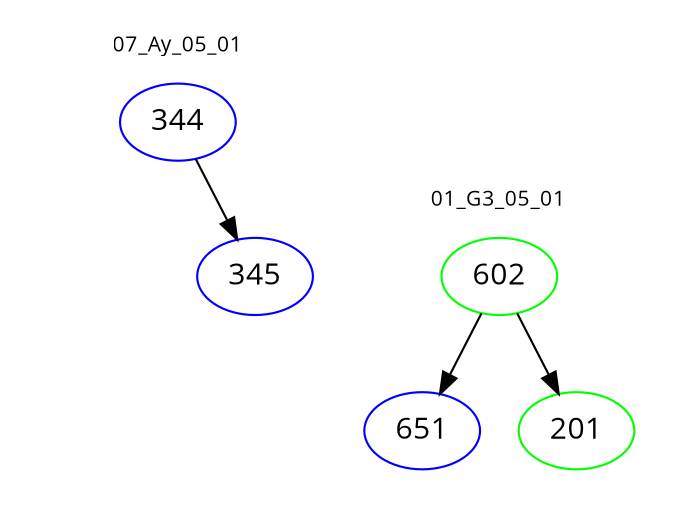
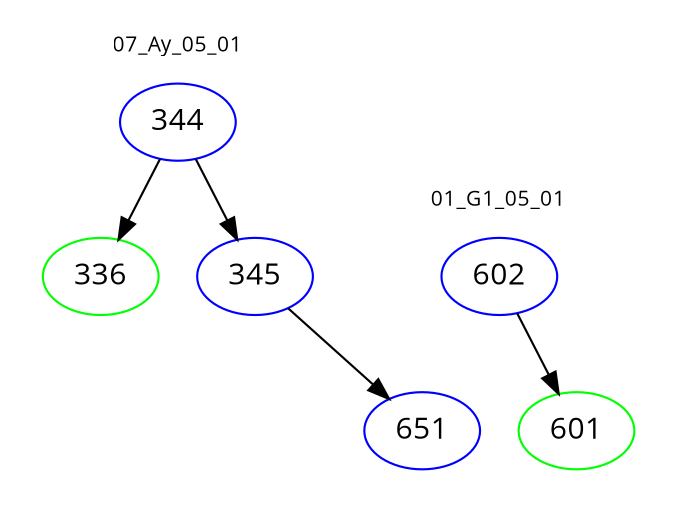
cluster "01_G3_05_01": label "01_G3_05_01" -> "01_G1_05_01"
node "336": added
node "602": color green -> blue
edge "602" -> "651": now "345" -> "651"
node "201": label "201" -> "601"
